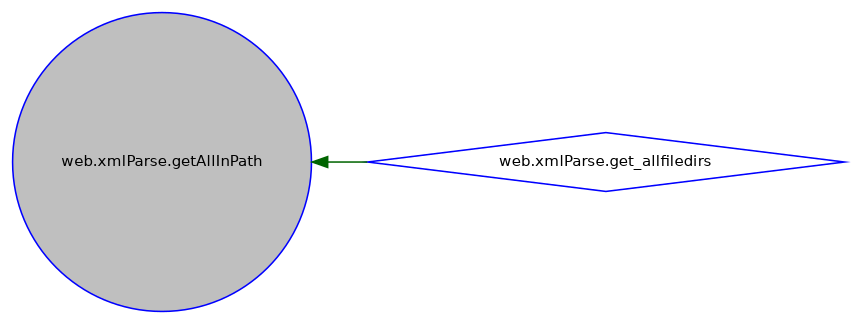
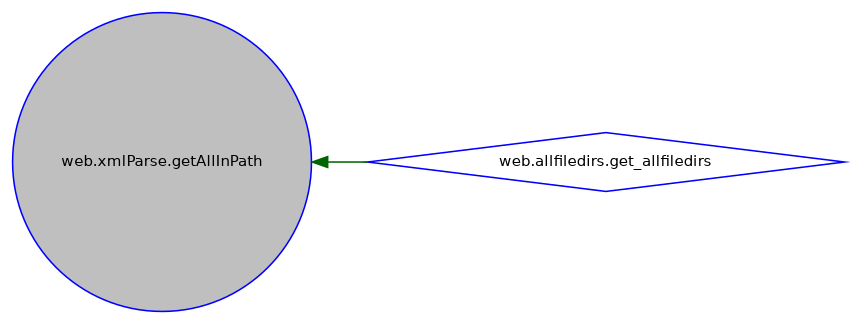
node "web.xmlParse.get_allfiledirs": label "web.xmlParse.get_allfiledirs" -> "web.allfiledirs.get_allfiledirs"
